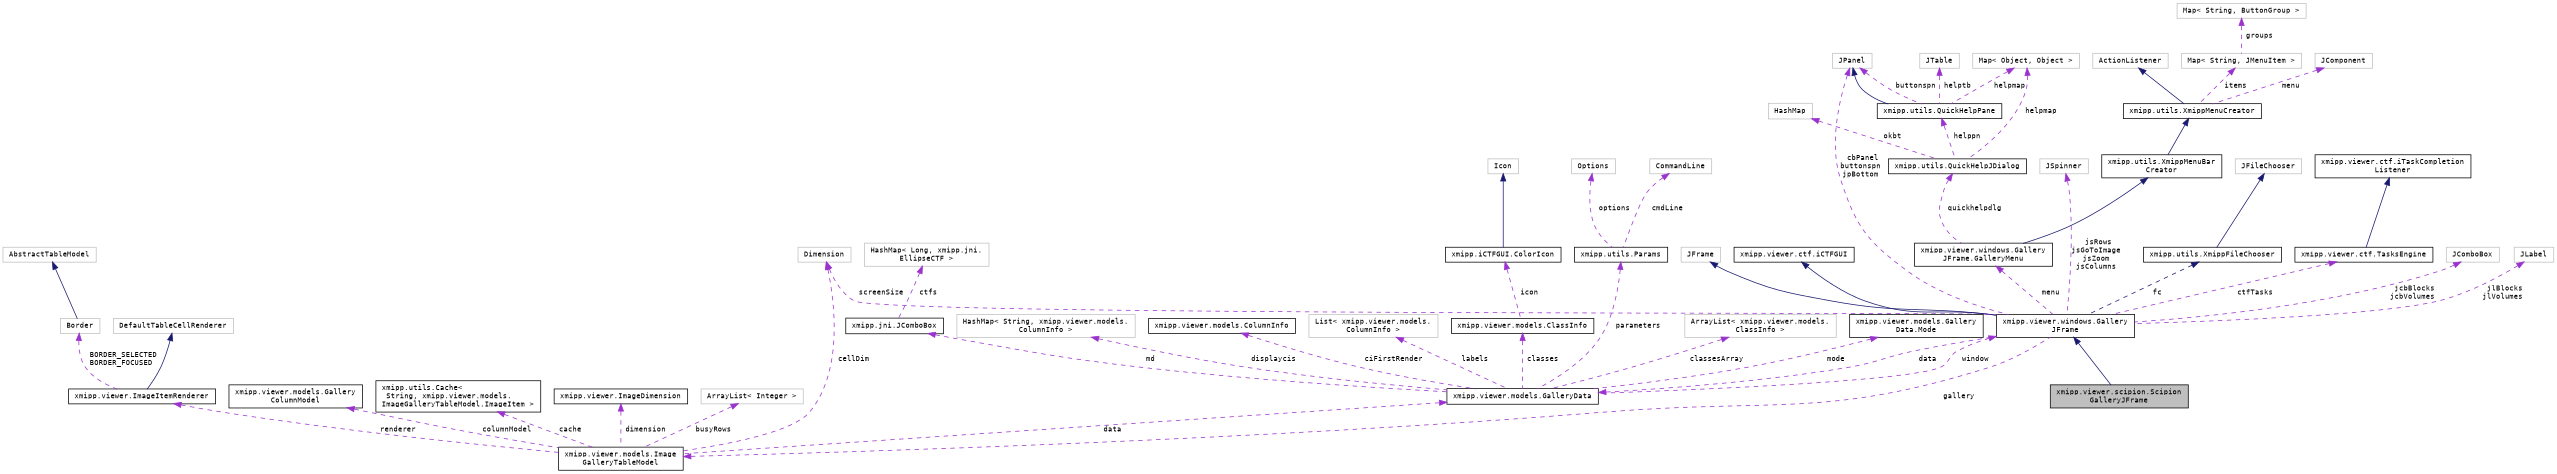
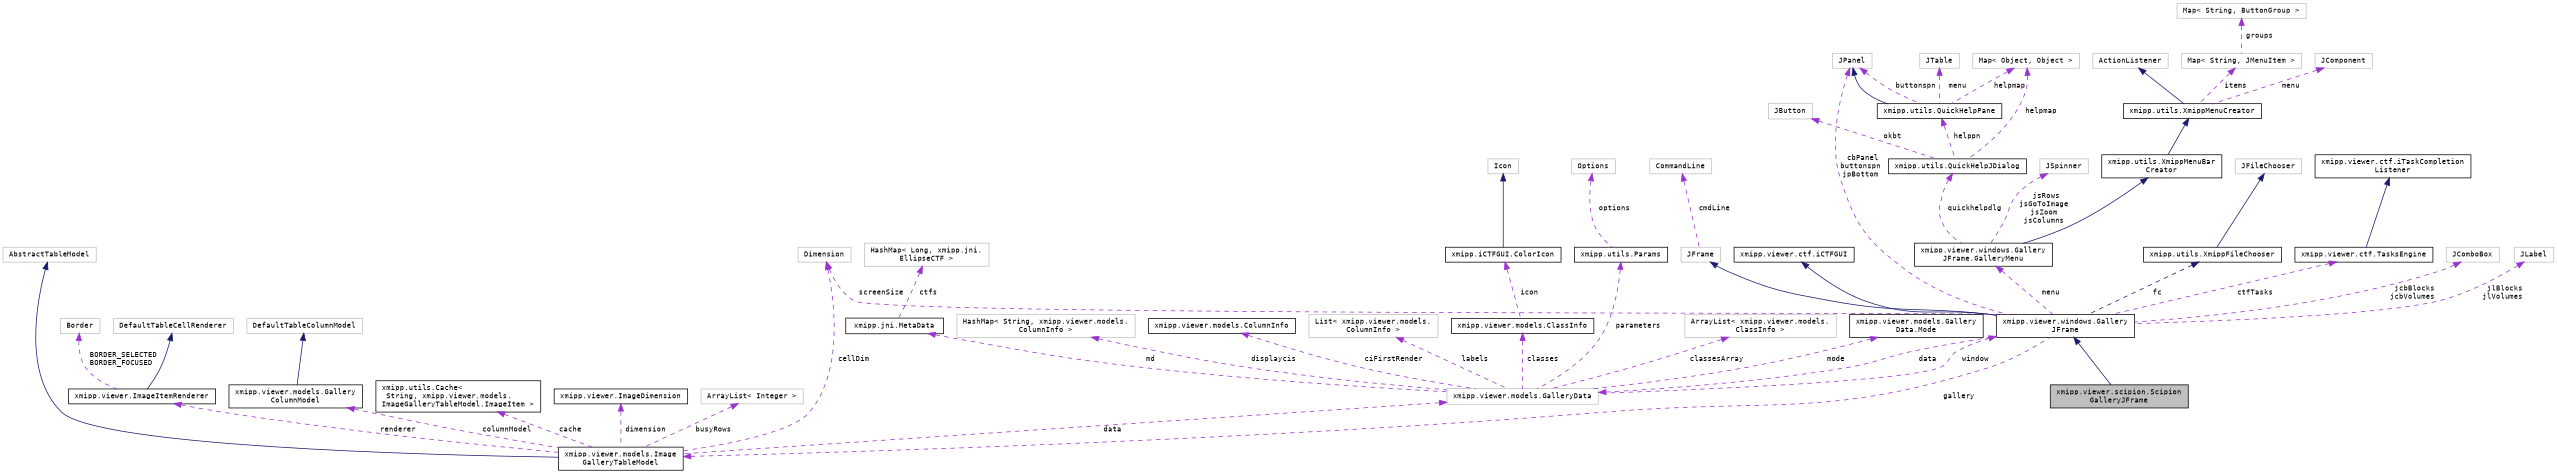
edge "xmipp.utils.QuickHelpPane" -> "JTable": label " helptb" -> " menu"
node "HashMap": label "HashMap" -> "JButton"
edge "xmipp.utils.Params" -> "CommandLine": now "JFrame" -> "CommandLine"
edge "xmipp.viewer.windows.Gallery JFrame" -> "JSpinner": now "xmipp.viewer.windows.Gallery JFrame.GalleryMenu" -> "JSpinner"
edge "Border" -> "AbstractTableModel": now "xmipp.viewer.models.Image GalleryTableModel" -> "AbstractTableModel"
node "DefaultTableColumnModel": added
node "xmipp.jni.JComboBox": label "xmipp.jni.JComboBox" -> "xmipp.jni.MetaData"
node "xmipp.viewer.models.GalleryData": color black -> grey75
